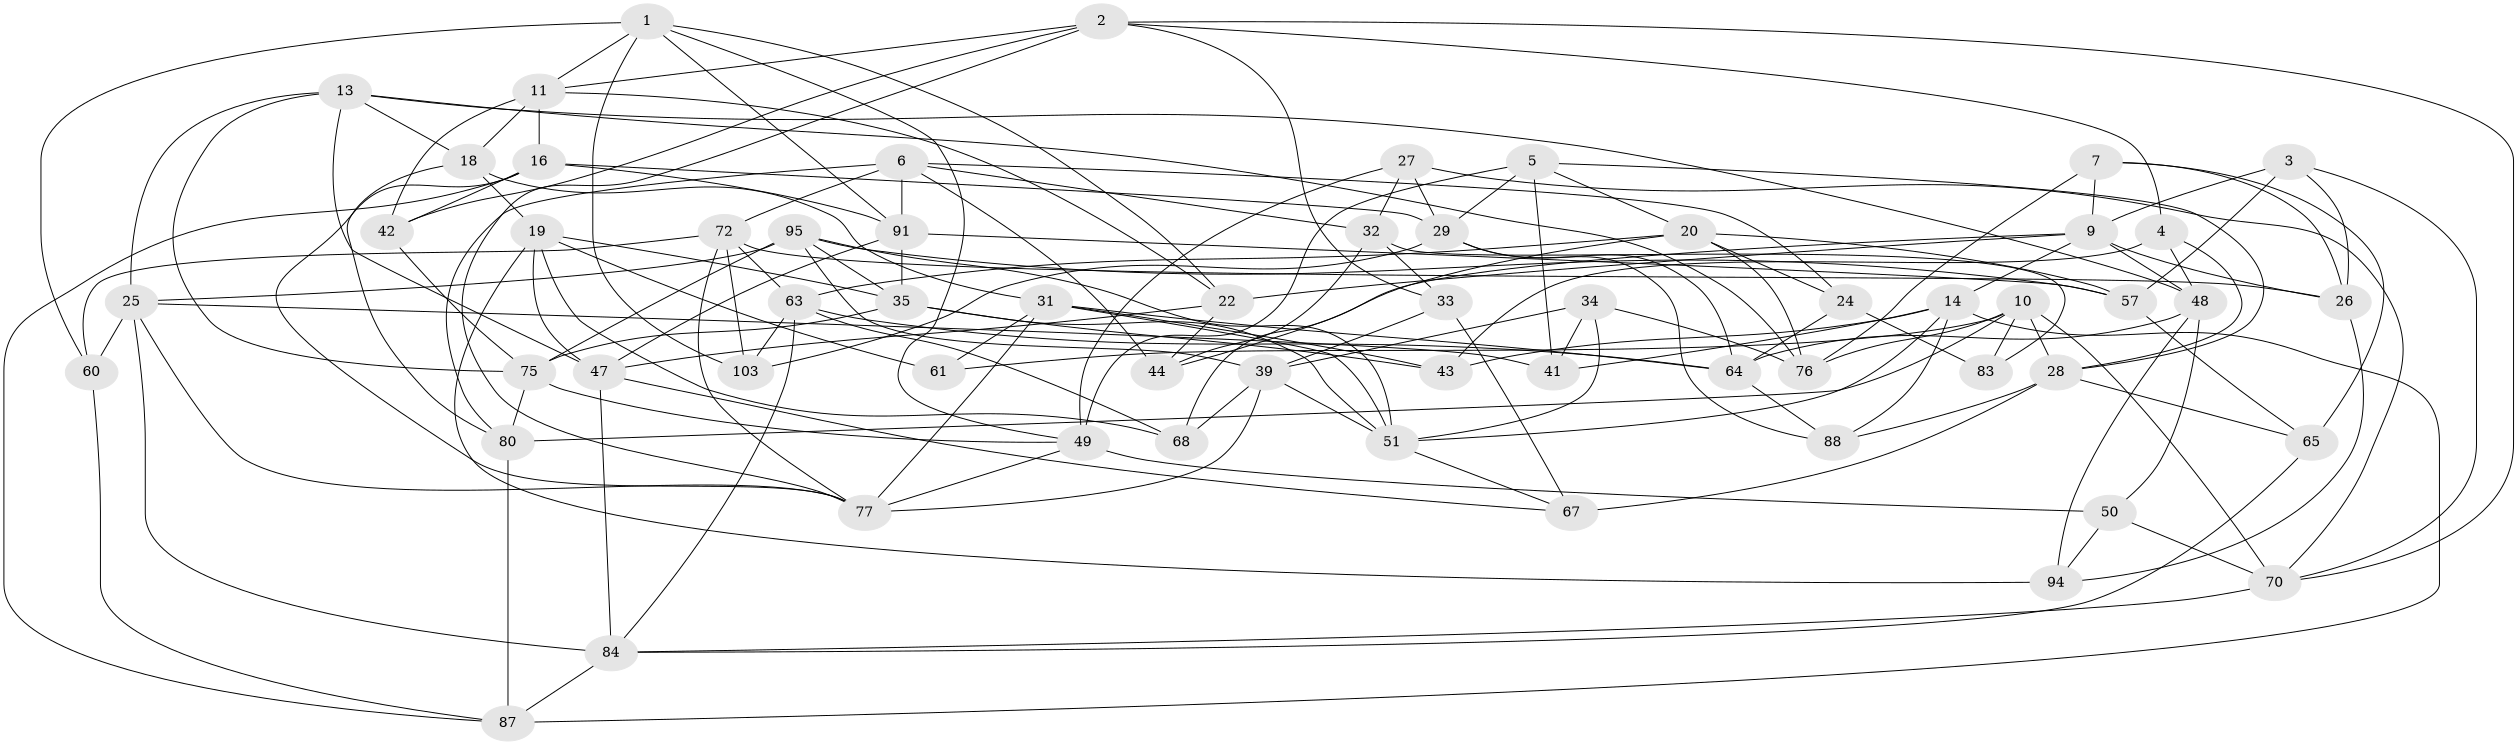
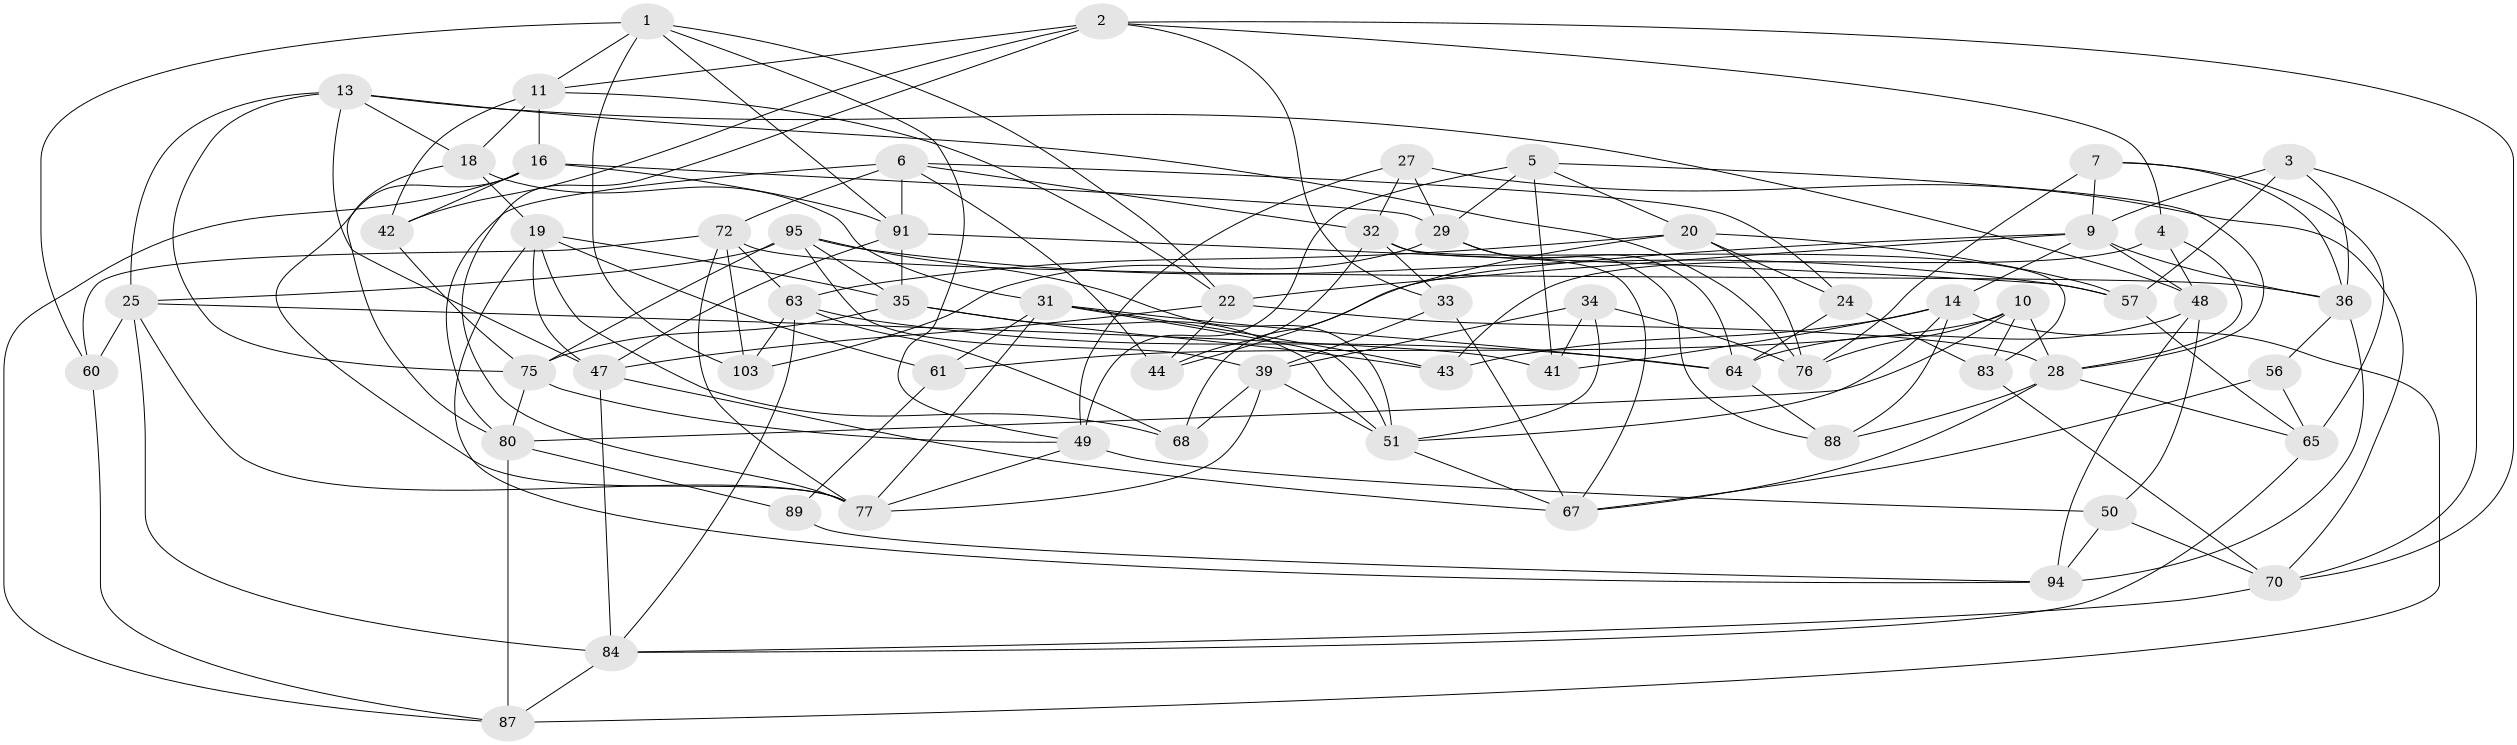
edge "32" -- "67": added
node "26": label "26" -> "36"
edge "22" -- "28": added
node "56": added
edge "10" -- "70": now "83" -- "70"
node "89": added
